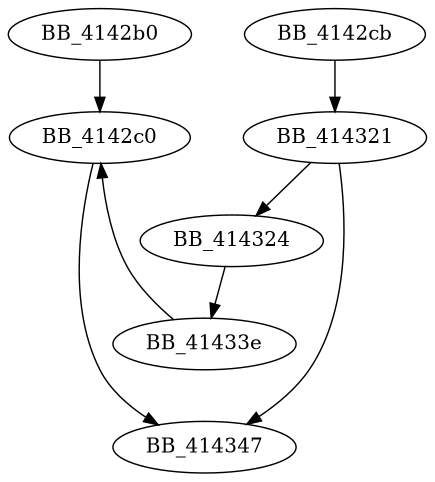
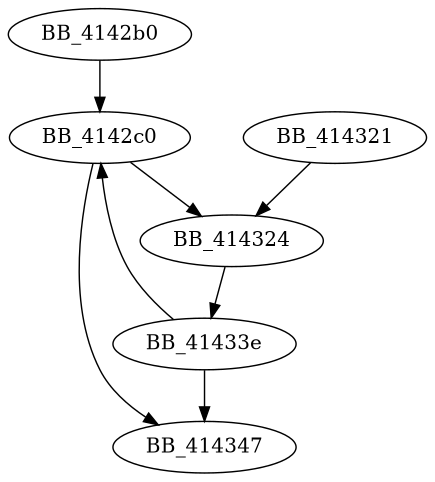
node "BB_4142cb": removed
edge "BB_4142c0" -> "BB_414324": added
edge "BB_414321" -> "BB_414347": now "BB_41433e" -> "BB_414347"
